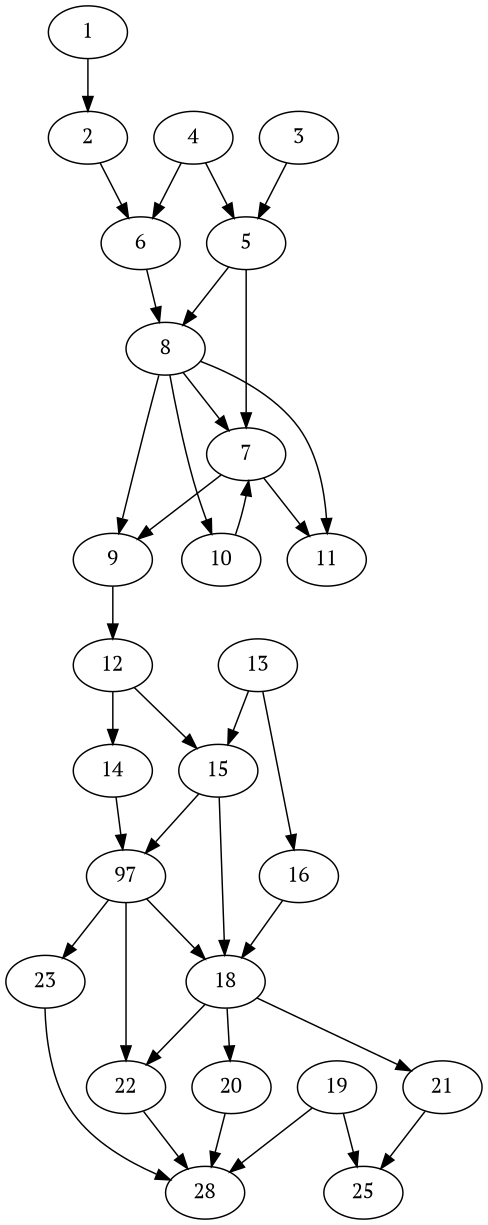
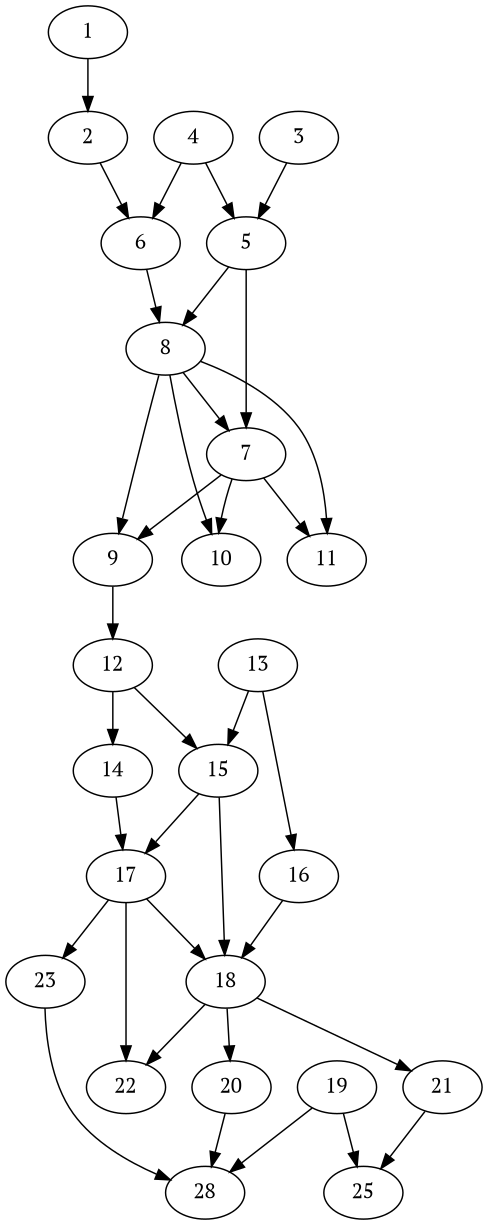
edge "10" -> "7": reversed
node "97": label "97" -> "17"
edge "22" -> "28": removed
